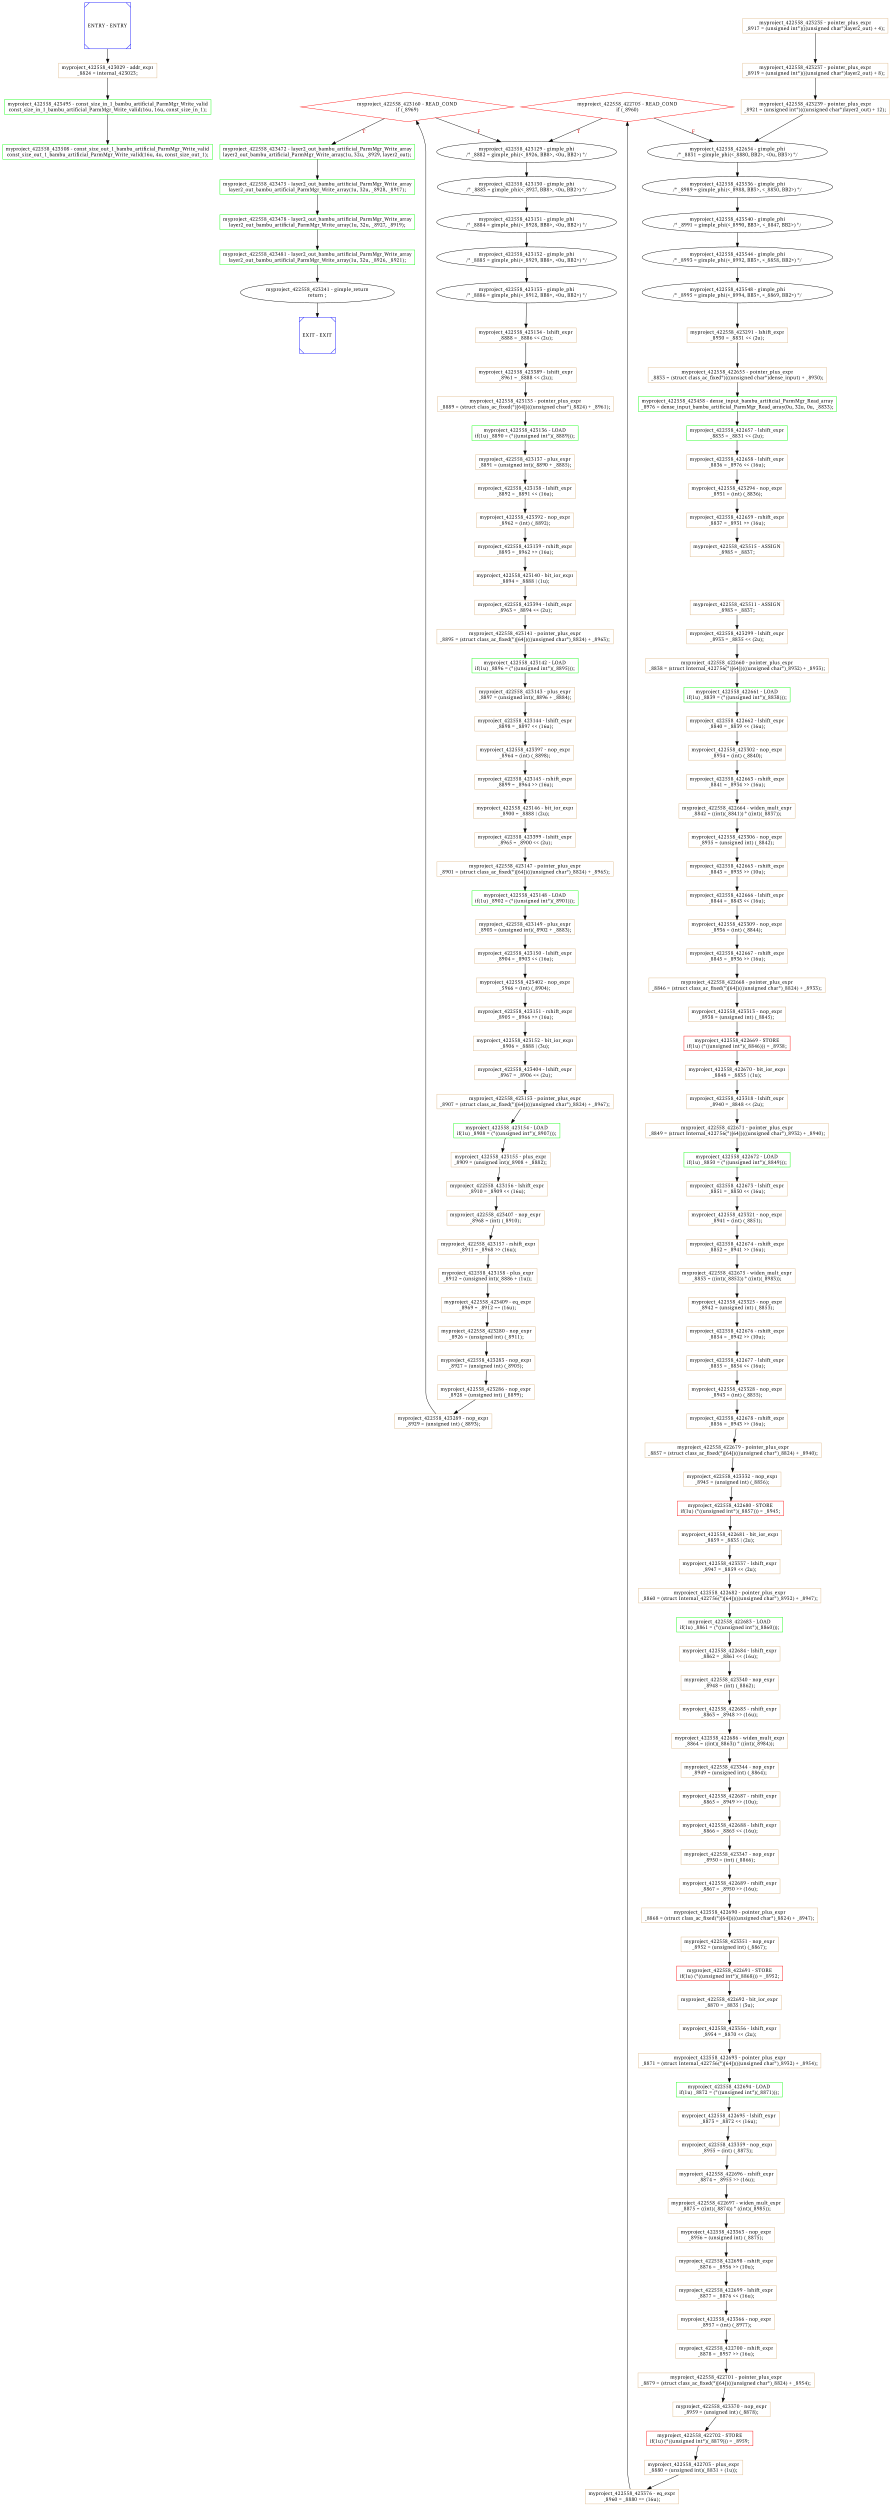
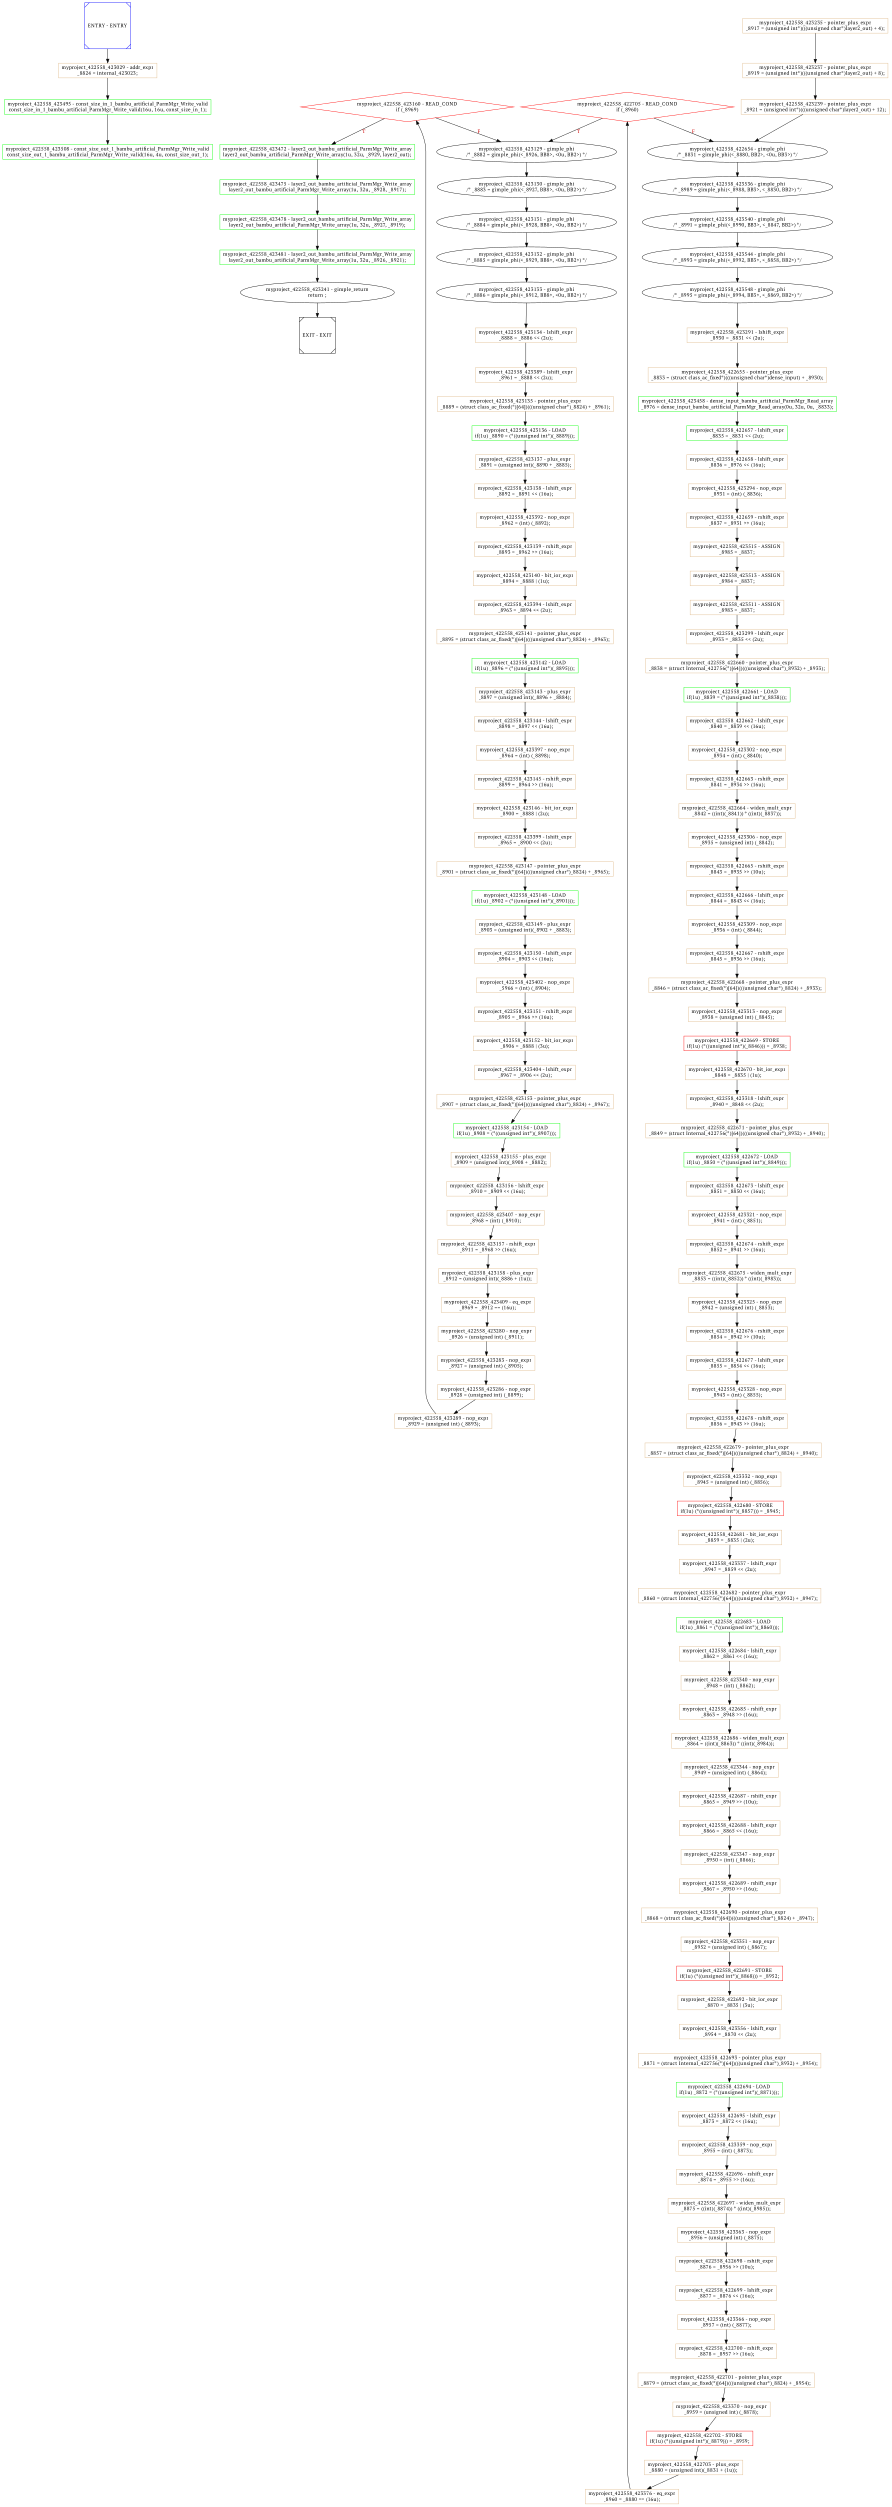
node "EXIT - EXIT": color blue -> black
node "myproject_422558_423513 - ASSIGN _8984 = _8837;": added
node "myproject_422558_423366 - nop_expr _8957 = (int) (_8977);": label "myproject_422558_423366 - nop_expr _8957 = (int) (_8977);" -> "myproject_422558_423366 - nop_expr _8957 = (int) (_8877);"
